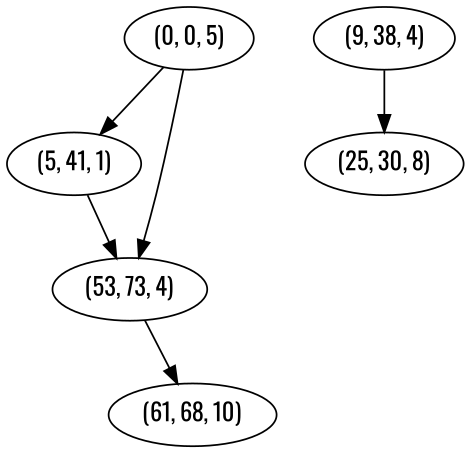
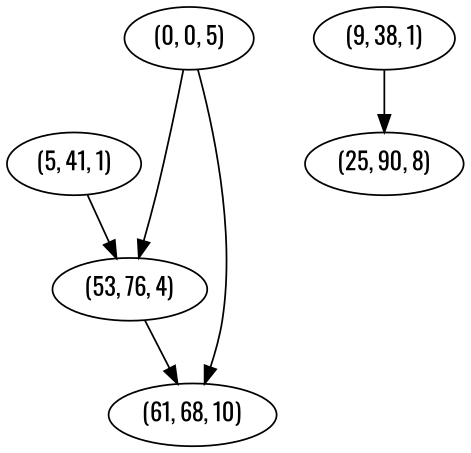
node "(9, 38, 4)": label "(9, 38, 4)" -> "(9, 38, 1)"
edge "(0, 0, 5)" -> "(5, 41, 1)": now "(0, 0, 5)" -> "(61, 68, 10)"
node "(25, 30, 8)": label "(25, 30, 8)" -> "(25, 90, 8)"
node "(53, 73, 4)": label "(53, 73, 4)" -> "(53, 76, 4)"
